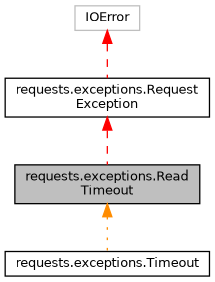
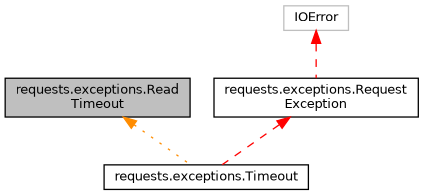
edge "requests.exceptions.Read Timeout" -> "requests.exceptions.Request Exception": now "requests.exceptions.Timeout" -> "requests.exceptions.Request Exception"
